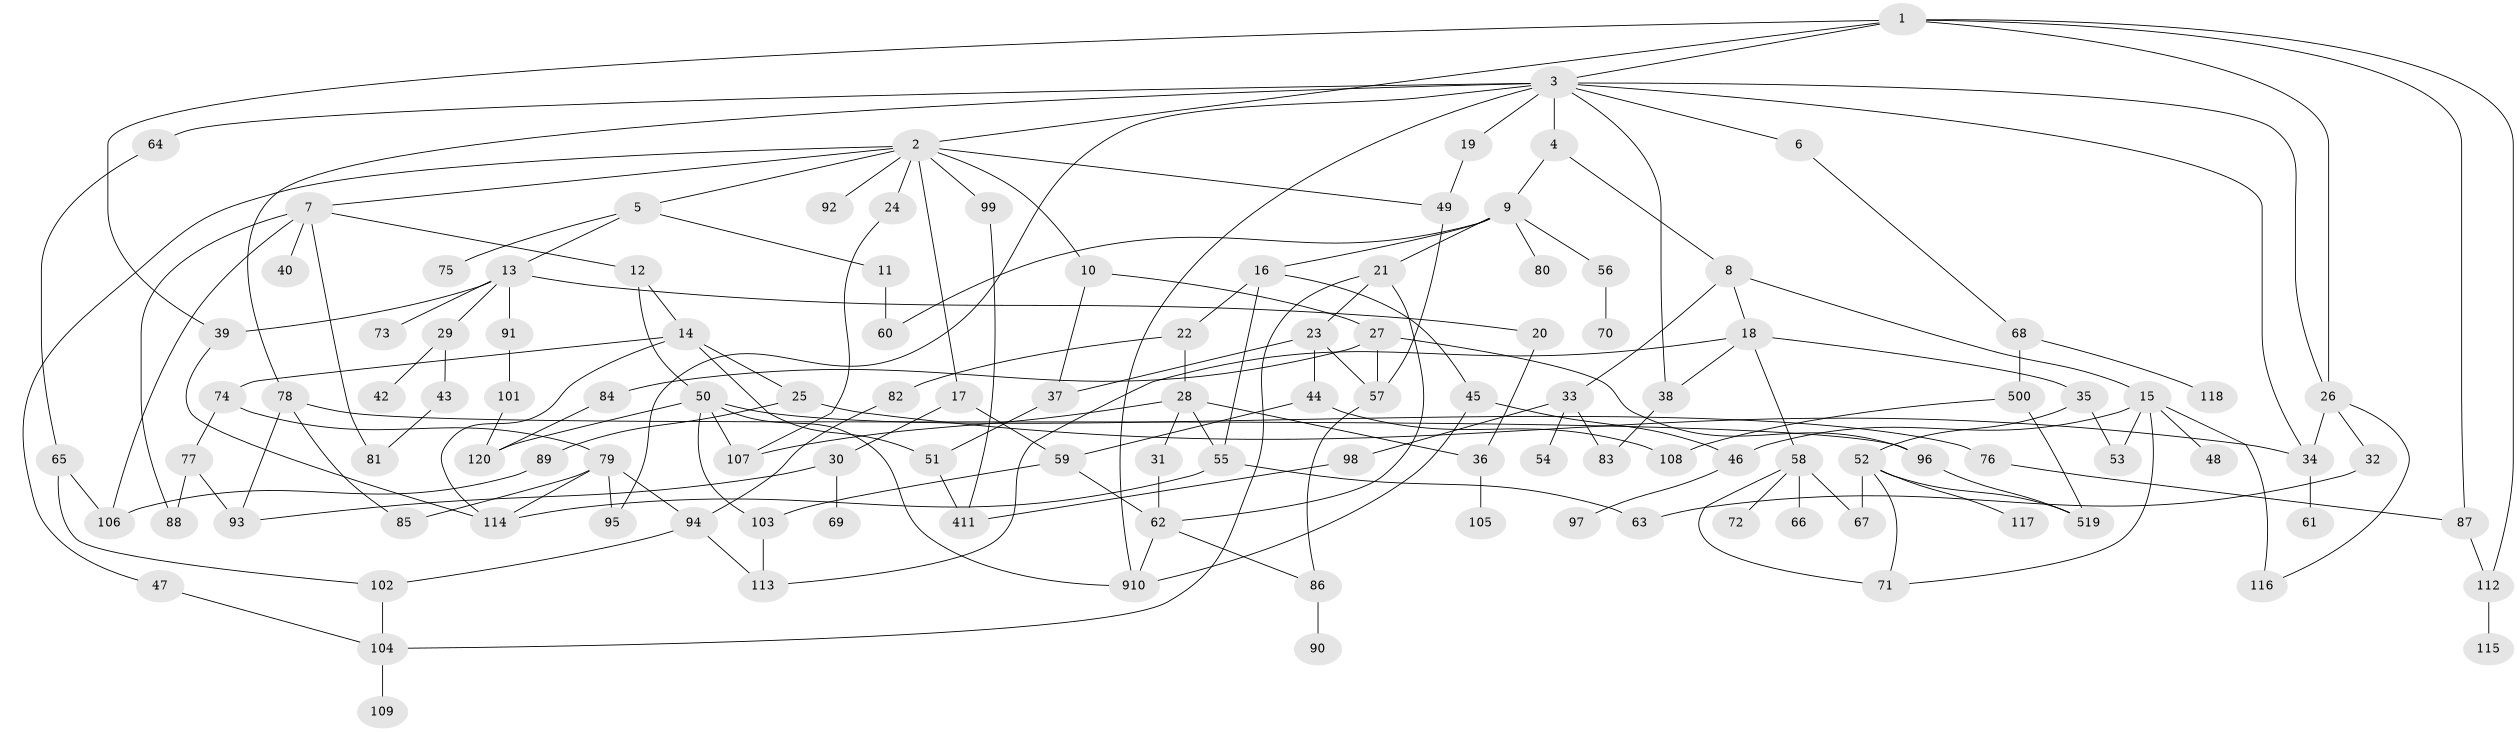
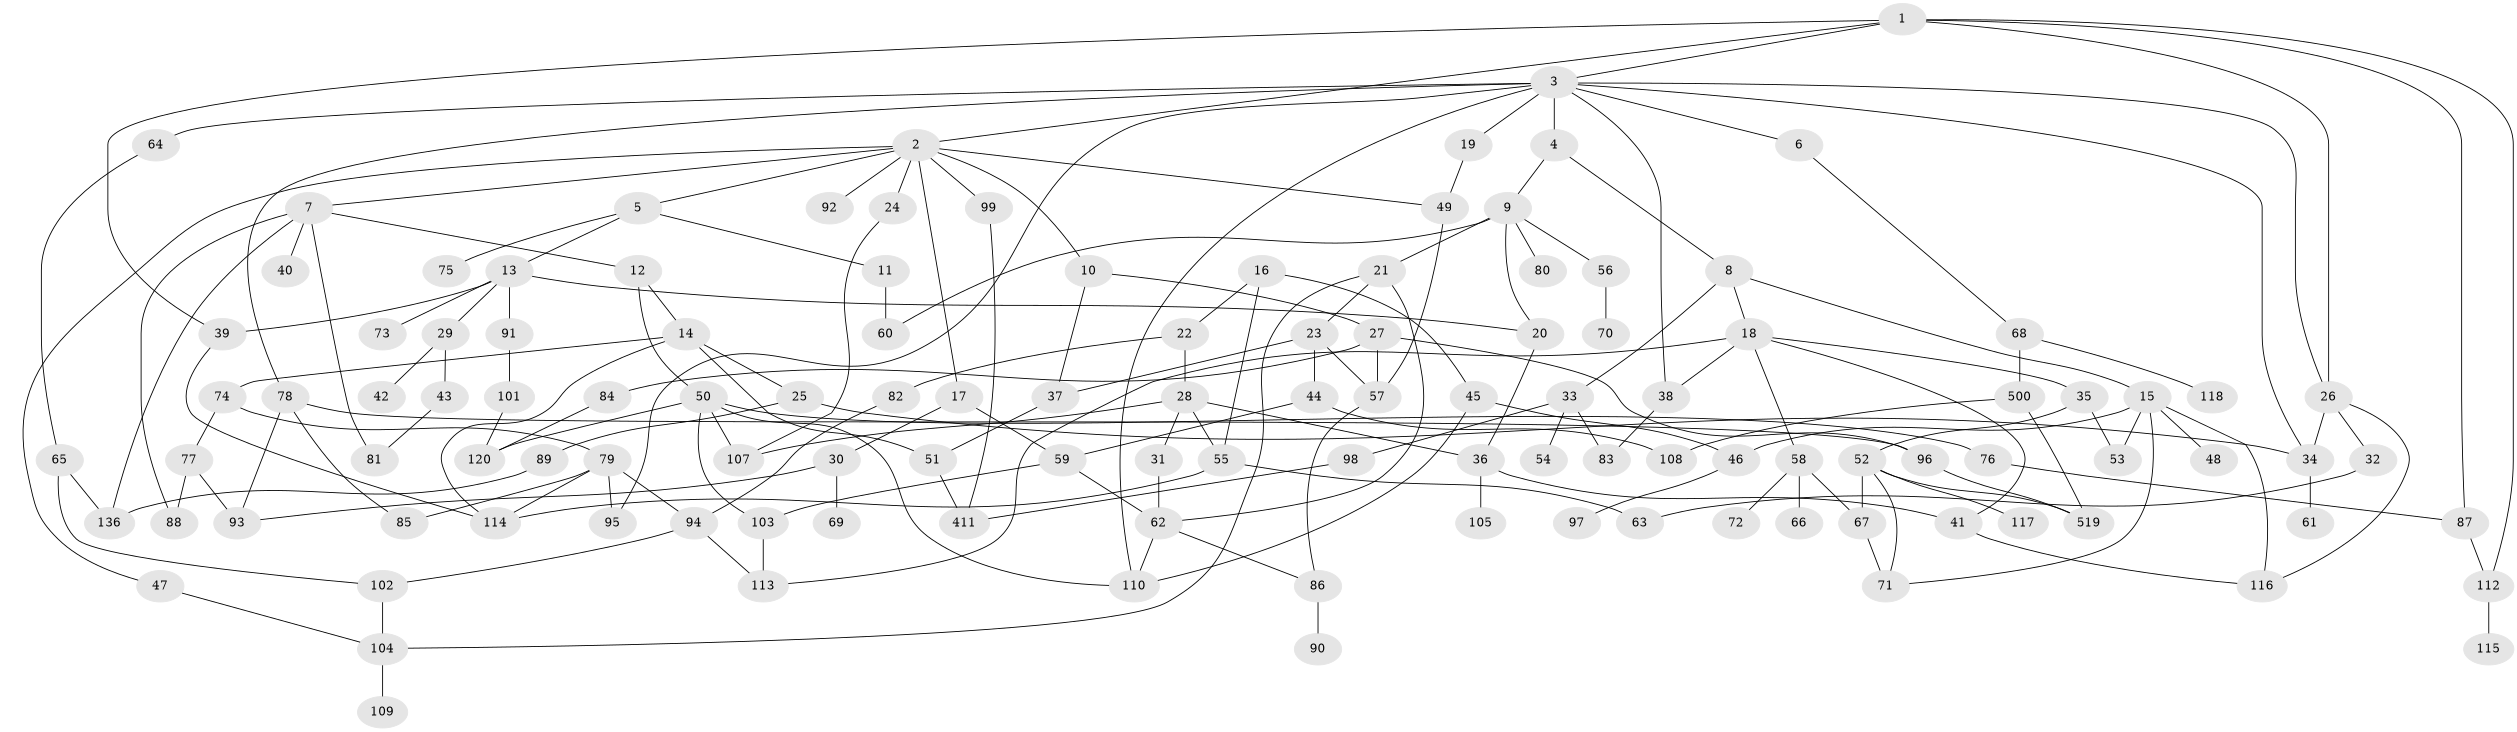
edge "9" -- "16": now "9" -- "20"
node "106": label "106" -> "136"
node "41": added
edge "58" -- "71": now "67" -- "71"
node "910": label "910" -> "110"
